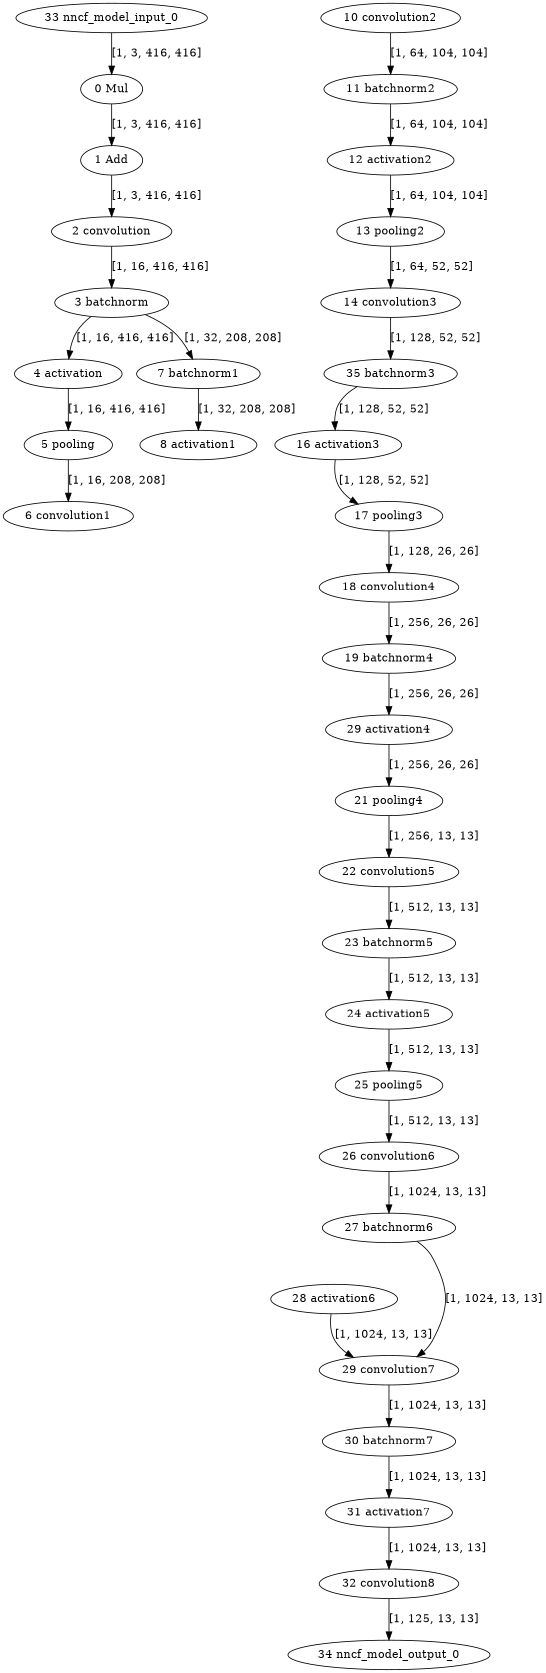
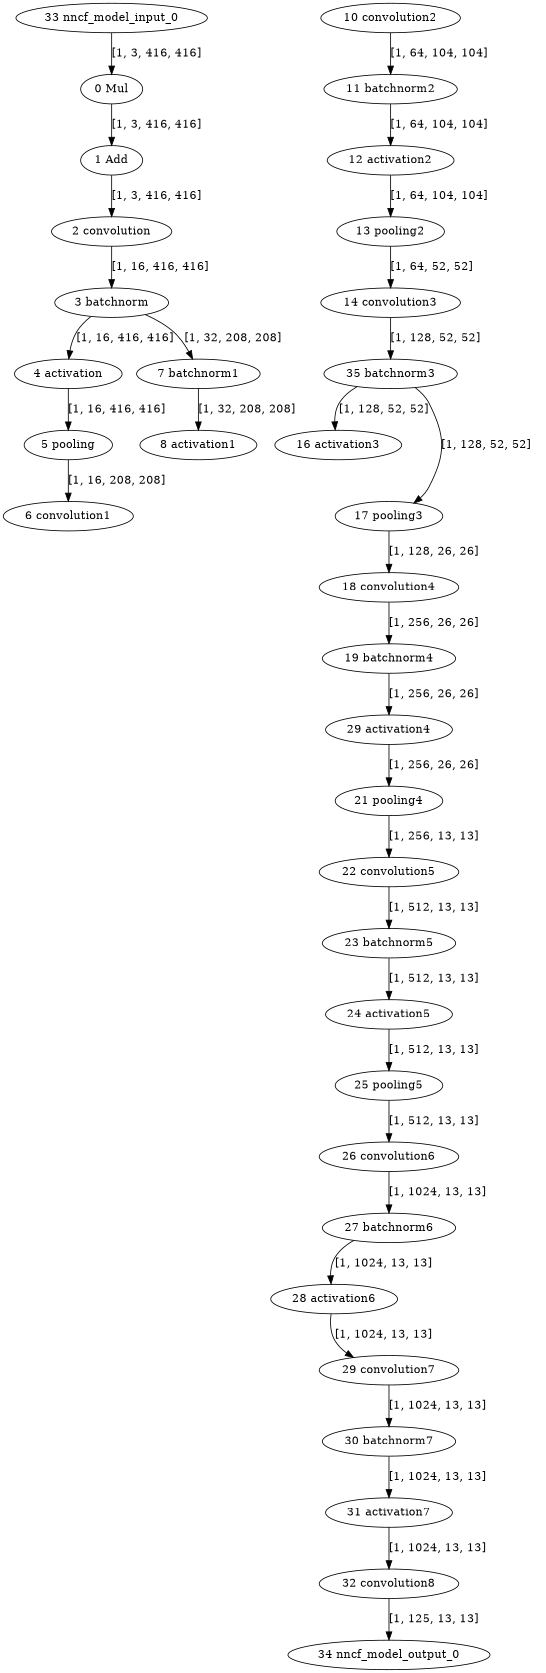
edge "16 activation3" -> "17 pooling3": now "35 batchnorm3" -> "17 pooling3"
edge "27 batchnorm6" -> "29 convolution7": now "27 batchnorm6" -> "28 activation6"
